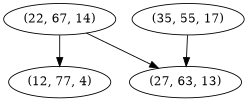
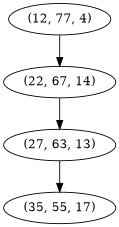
edge "(22, 67, 14)" -> "(12, 77, 4)": reversed
edge "(35, 55, 17)" -> "(27, 63, 13)": reversed
